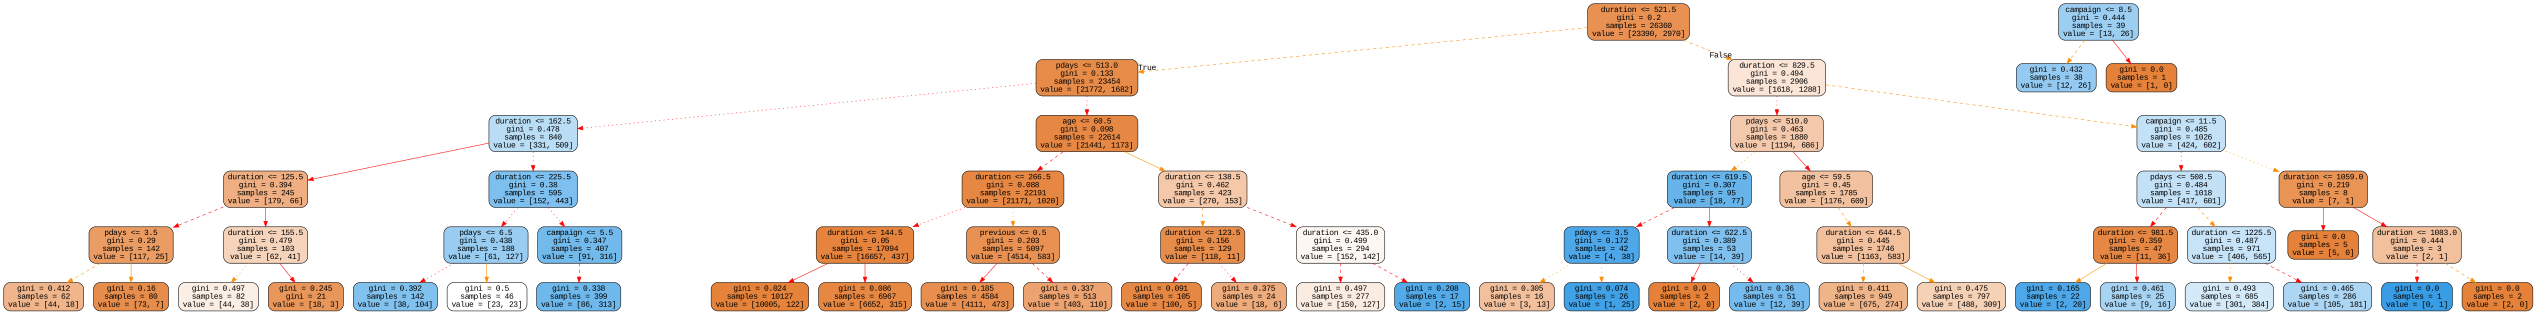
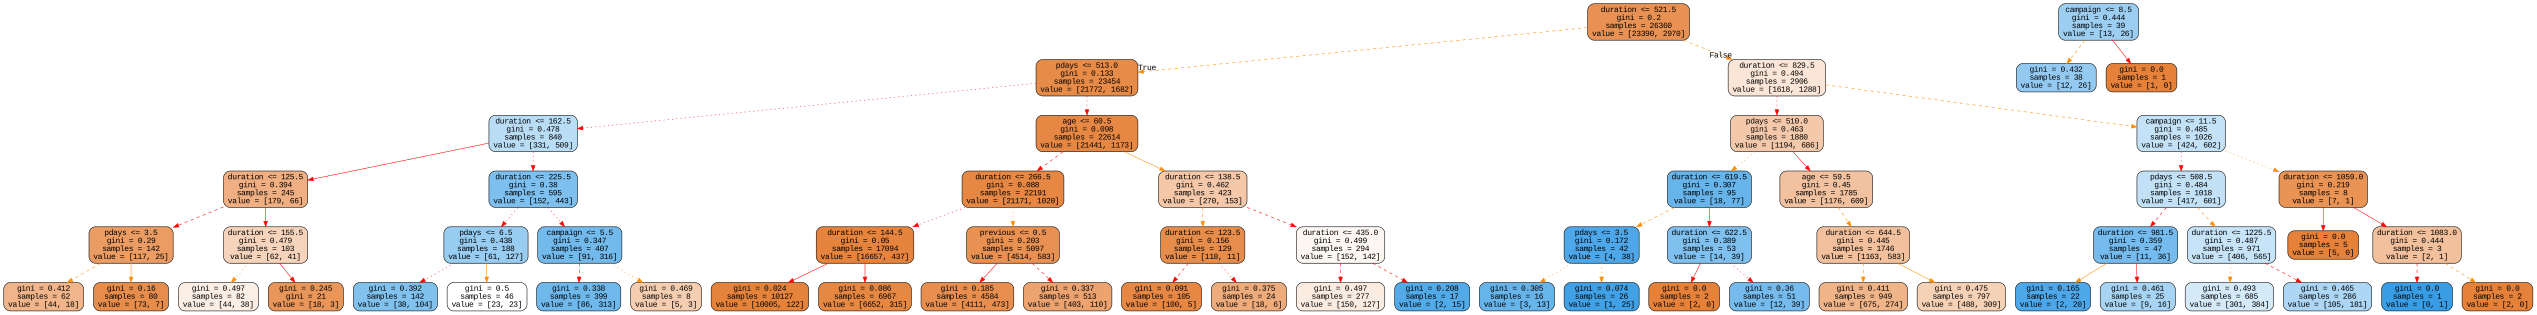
edge "duration <= 619.5 gini = 0.307 samples = 95 value = [18, 77]" -> "pdays <= 3.5 gini = 0.172 samples = 42 value = [4, 38]": color red -> darkorange
node "duration <= 981.5 gini = 0.359 samples = 47 value = [11, 36]": fillcolor #e68743 -> #76bbed
node "gini = 0.469 samples = 8 value = [5, 3]": added
node "gini = 0.305 samples = 16 value = [3, 13]": fillcolor #f2c09c -> #67b4eb
